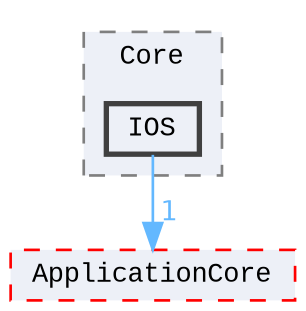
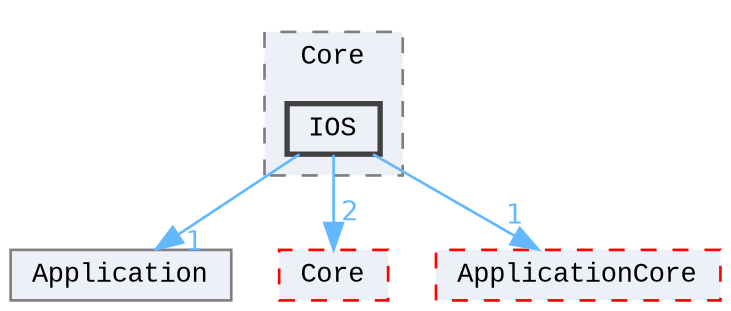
node "Application": added
node "Core": added
